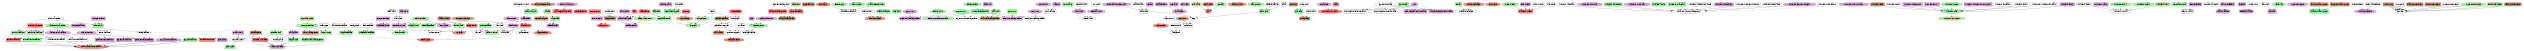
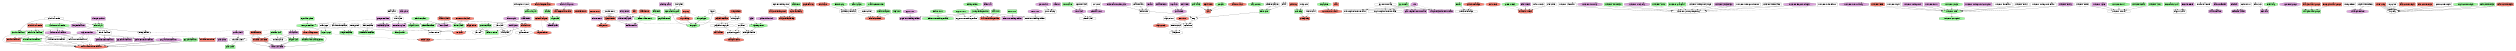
node "Megaphone": fillcolor plum -> palegreen
node "Music Cutter (Underground Hallow)": label "Music Cutter (Underground Hallow)" -> "Music Box (Underground Hallow)"
node "Music Box (Ocean)": shape octagon -> cylinder
